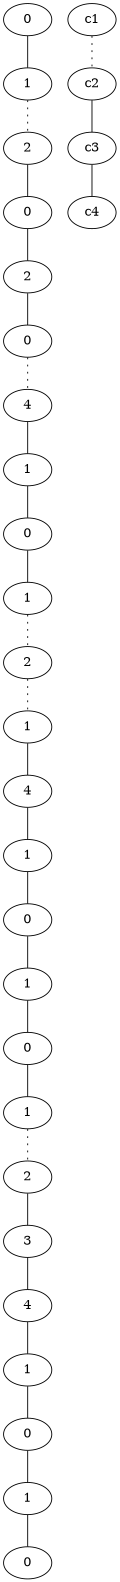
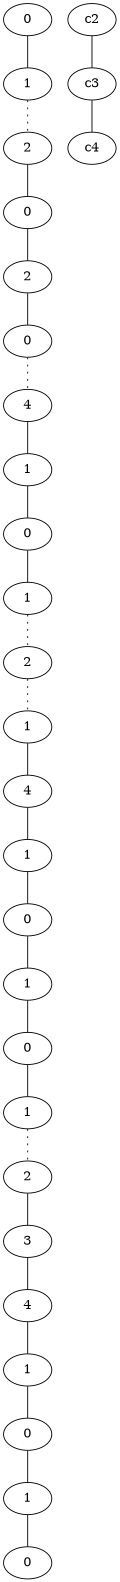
node "c1": removed
